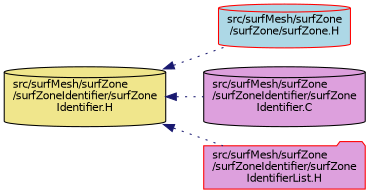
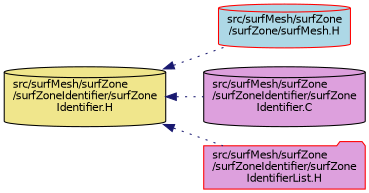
node "src/surfMesh/surfZone /surfZone/surfZone.H": label "src/surfMesh/surfZone /surfZone/surfZone.H" -> "src/surfMesh/surfZone /surfZone/surfMesh.H"
